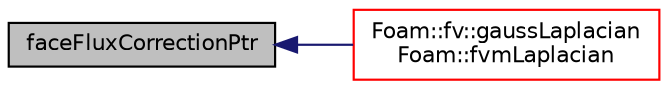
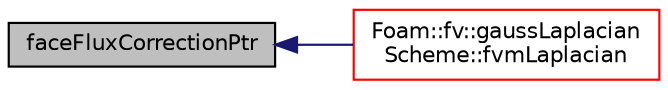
node "Foam::fv::gaussLaplacian Foam::fvmLaplacian": label "Foam::fv::gaussLaplacian Foam::fvmLaplacian" -> "Foam::fv::gaussLaplacian Scheme::fvmLaplacian"
